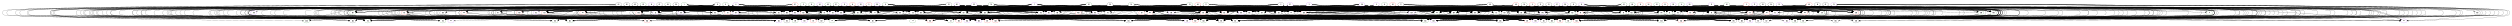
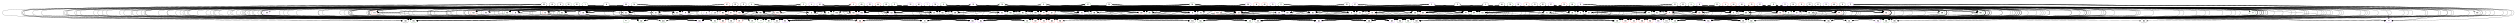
node "147": removed
